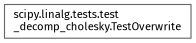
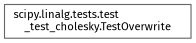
node "scipy.linalg.tests.test _decomp_cholesky.TestOverwrite": label "scipy.linalg.tests.test _decomp_cholesky.TestOverwrite" -> "scipy.linalg.tests.test _test_cholesky.TestOverwrite"
